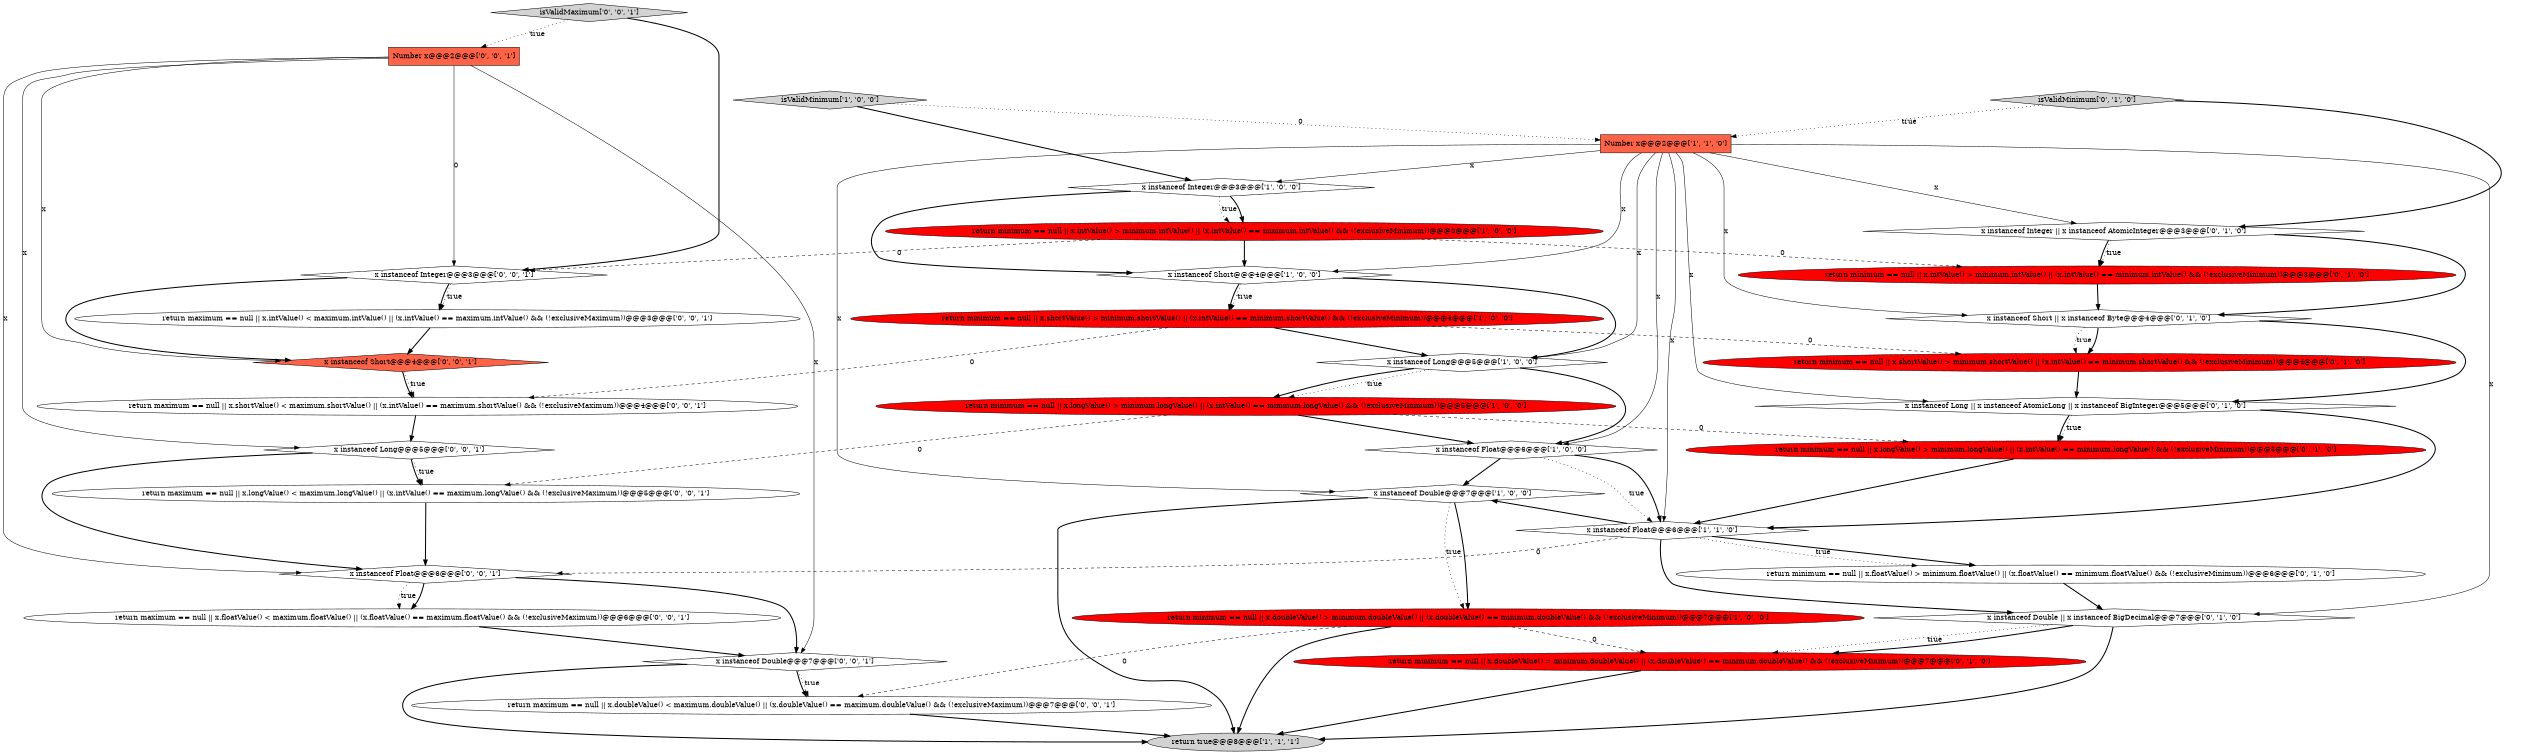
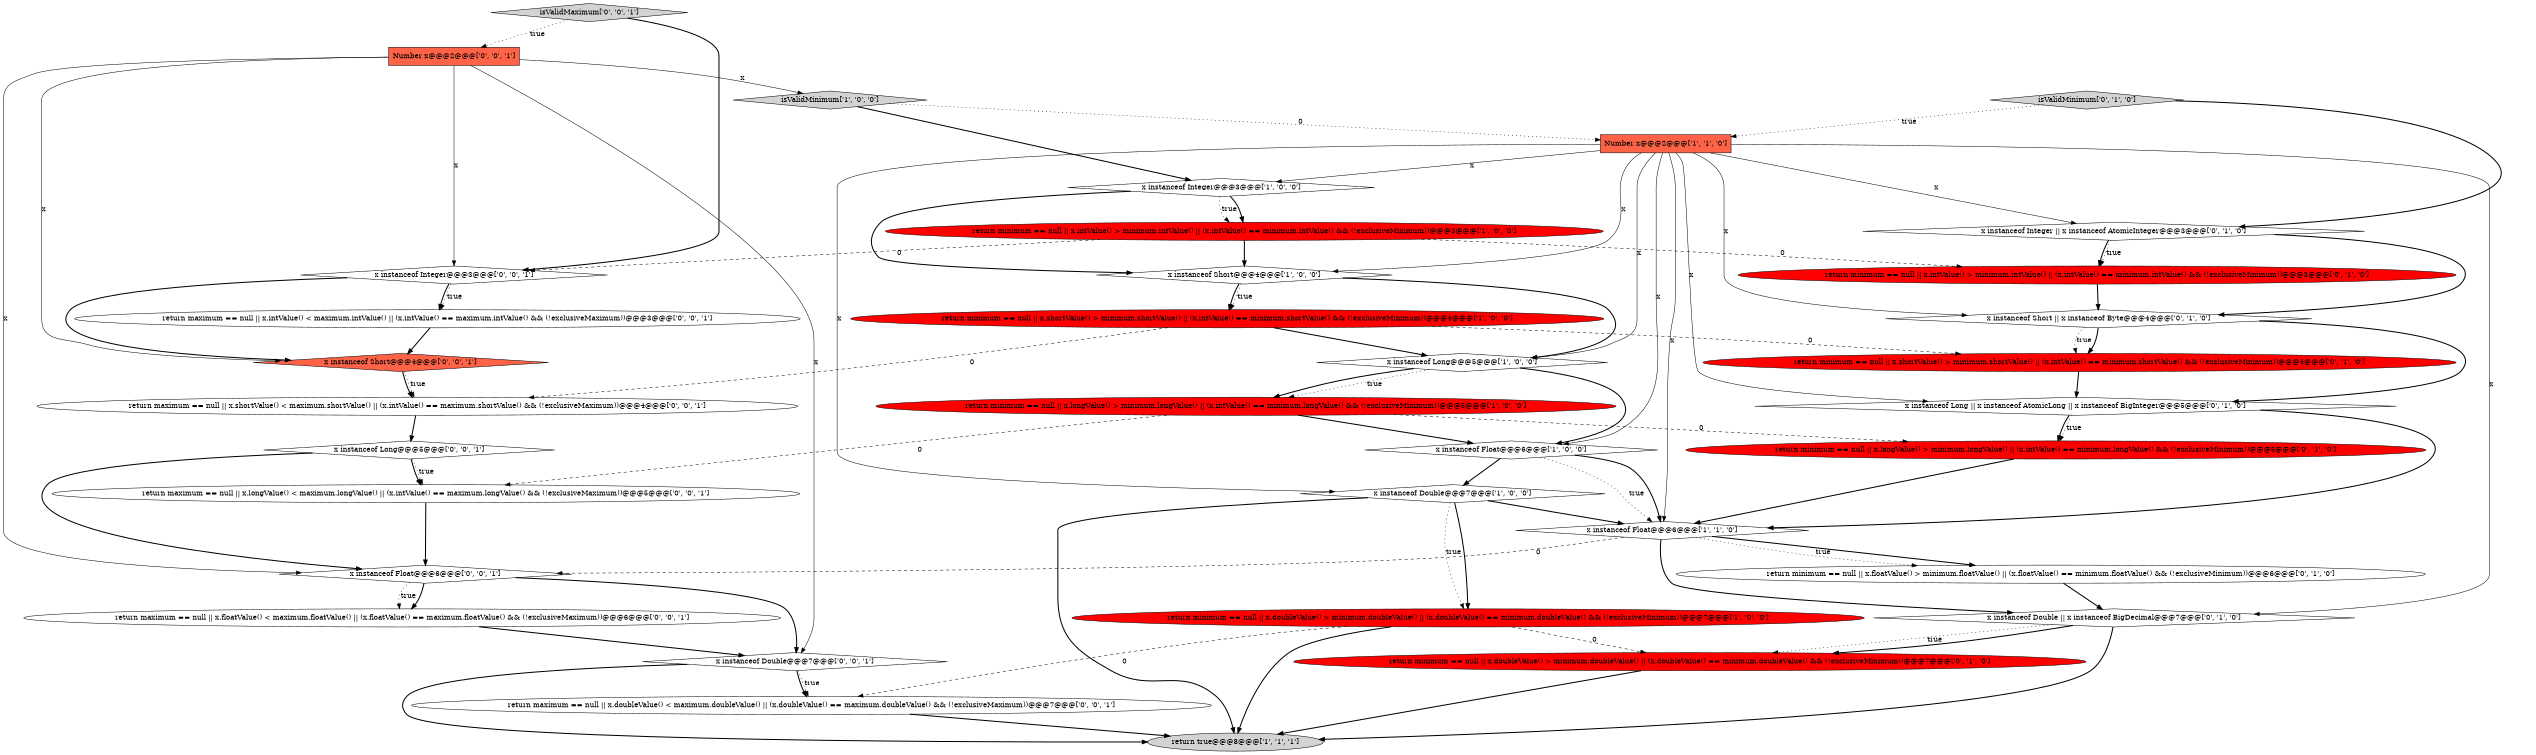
edge "Number x@@@2@@@['0', '0', '1']" -> "x instanceof Integer@@@3@@@['0', '0', '1']": label "0" -> "x"
edge "Number x@@@2@@@['0', '0', '1']" -> "x instanceof Long@@@5@@@['0', '0', '1']": now "Number x@@@2@@@['0', '0', '1']" -> "isValidMinimum['1', '0', '0']"
edge "x instanceof Float@@@6@@@['1', '1', '0']" -> "x instanceof Double@@@7@@@['1', '0', '0']": reversed
